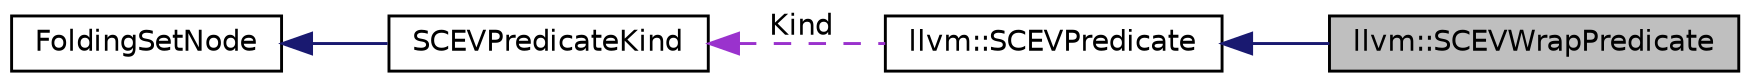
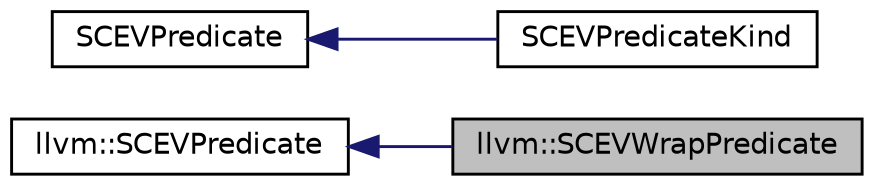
node "FoldingSetNode": label "FoldingSetNode" -> "SCEVPredicate"
edge "llvm::SCEVPredicate" -> "SCEVPredicateKind": removed, label "Kind"
